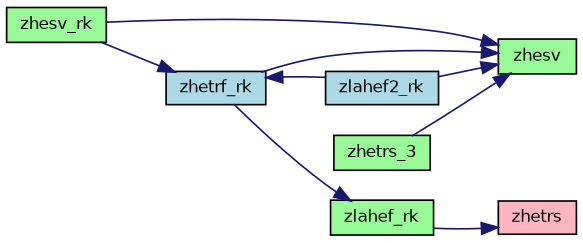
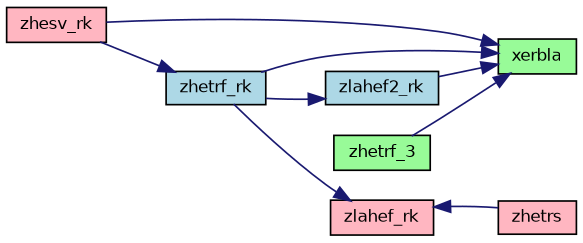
node "zhesv_rk": fillcolor palegreen -> lightpink
node "zhesv": label "zhesv" -> "xerbla"
edge "zlahef2_rk" -> "zhetrf_rk": reversed
node "zhetrs_3": label "zhetrs_3" -> "zhetrf_3"
node "zlahef_rk": fillcolor palegreen -> lightpink
edge "zlahef_rk" -> "zhetrs": reversed
